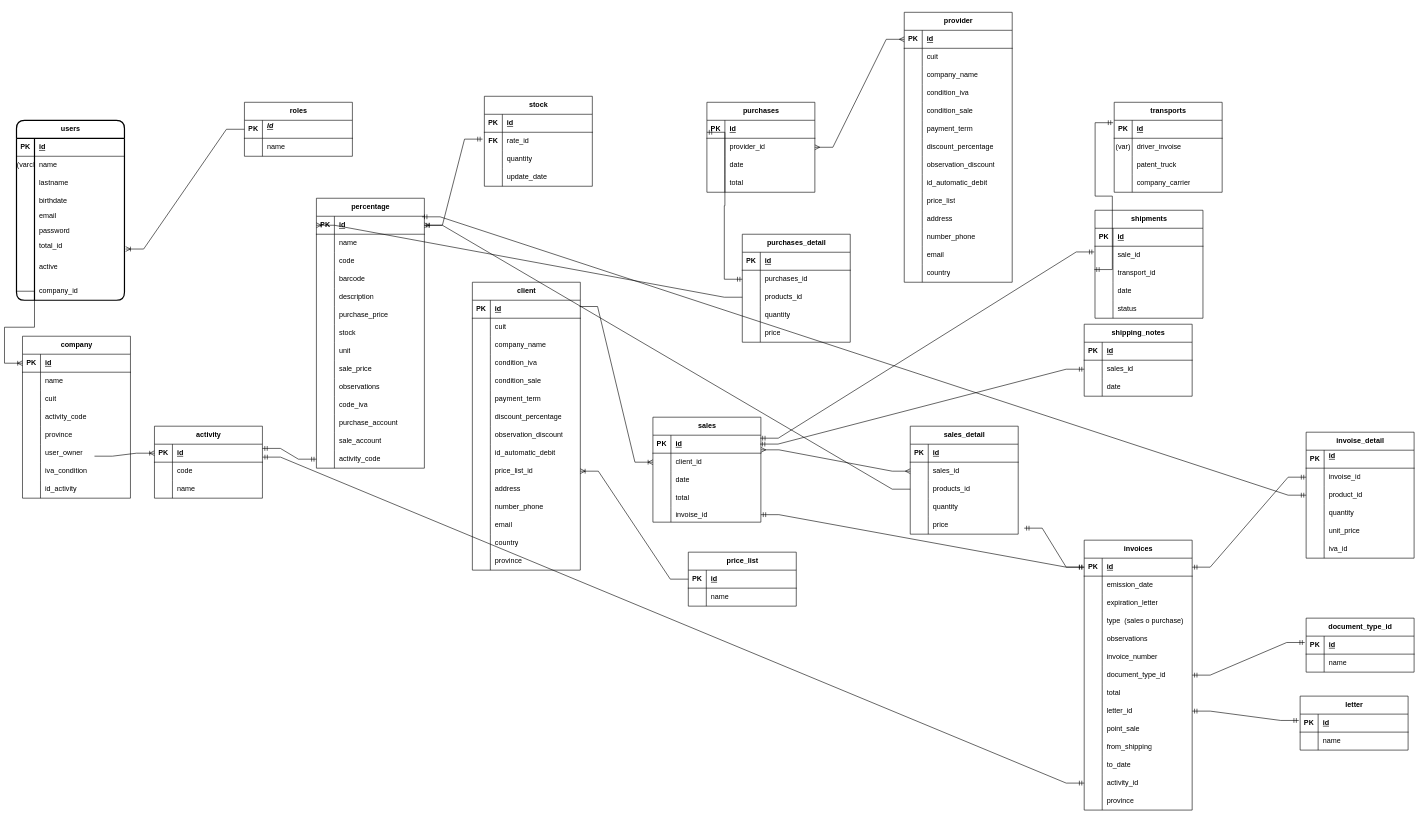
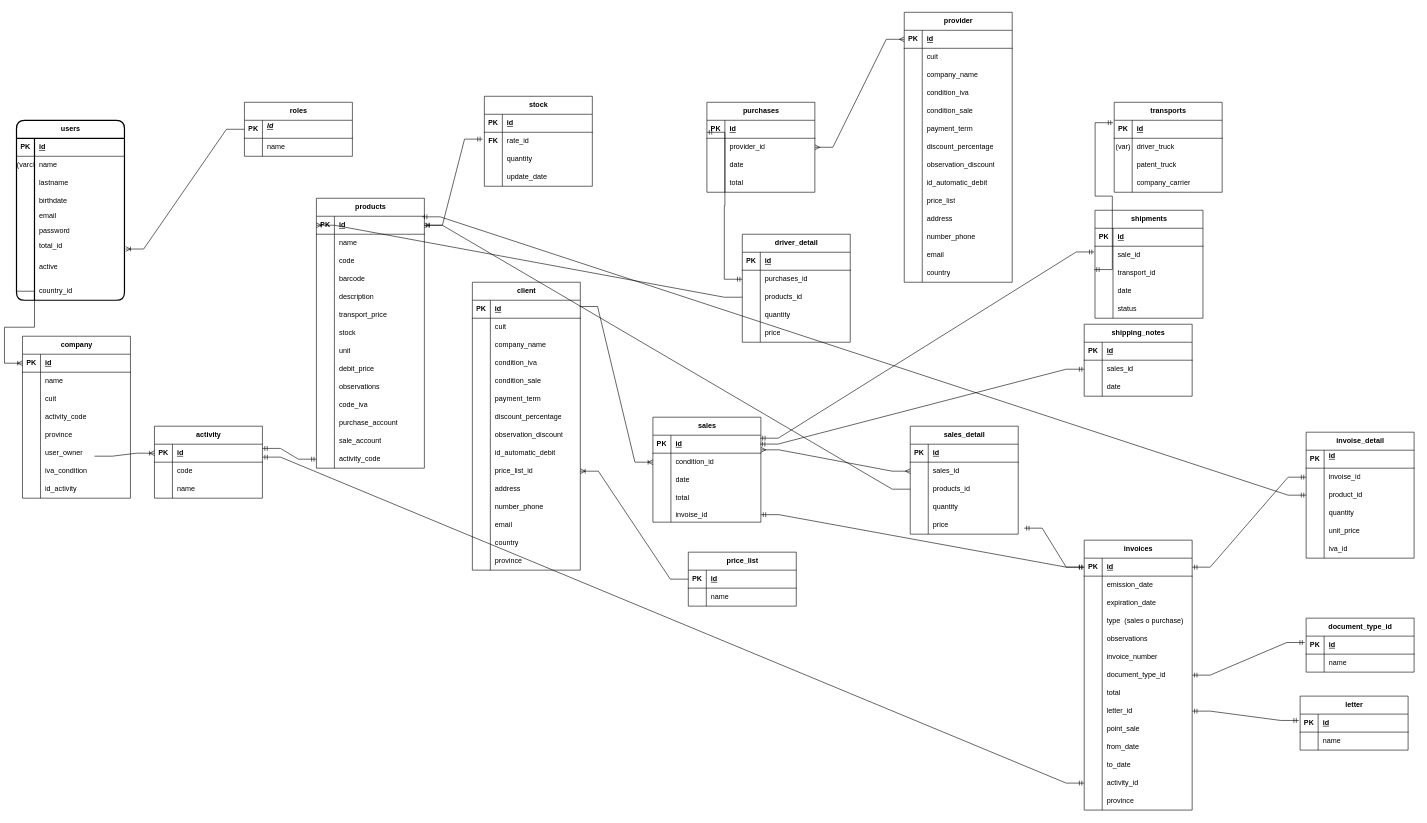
node "driver_invoise": label "driver_invoise" -> "driver_truck"
node "percentage": label "percentage" -> "products"
node "purchases_detail": label "purchases_detail" -> "driver_detail"
node "company_id": label "company_id" -> "country_id"
node "purchase_price": label "purchase_price" -> "transport_price"
node "sale_price": label "sale_price" -> "debit_price"
node "client_id": label "client_id" -> "condition_id"
node "expiration_letter": label "expiration_letter" -> "expiration_date"
node "from_shipping": label "from_shipping" -> "from_date"
